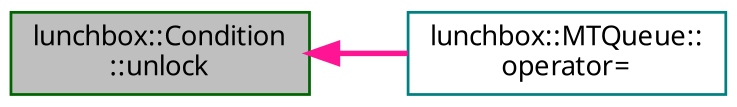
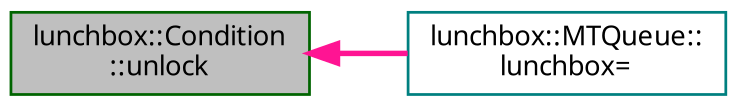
node "lunchbox::MTQueue:: operator=": label "lunchbox::MTQueue:: operator=" -> "lunchbox::MTQueue:: lunchbox="
